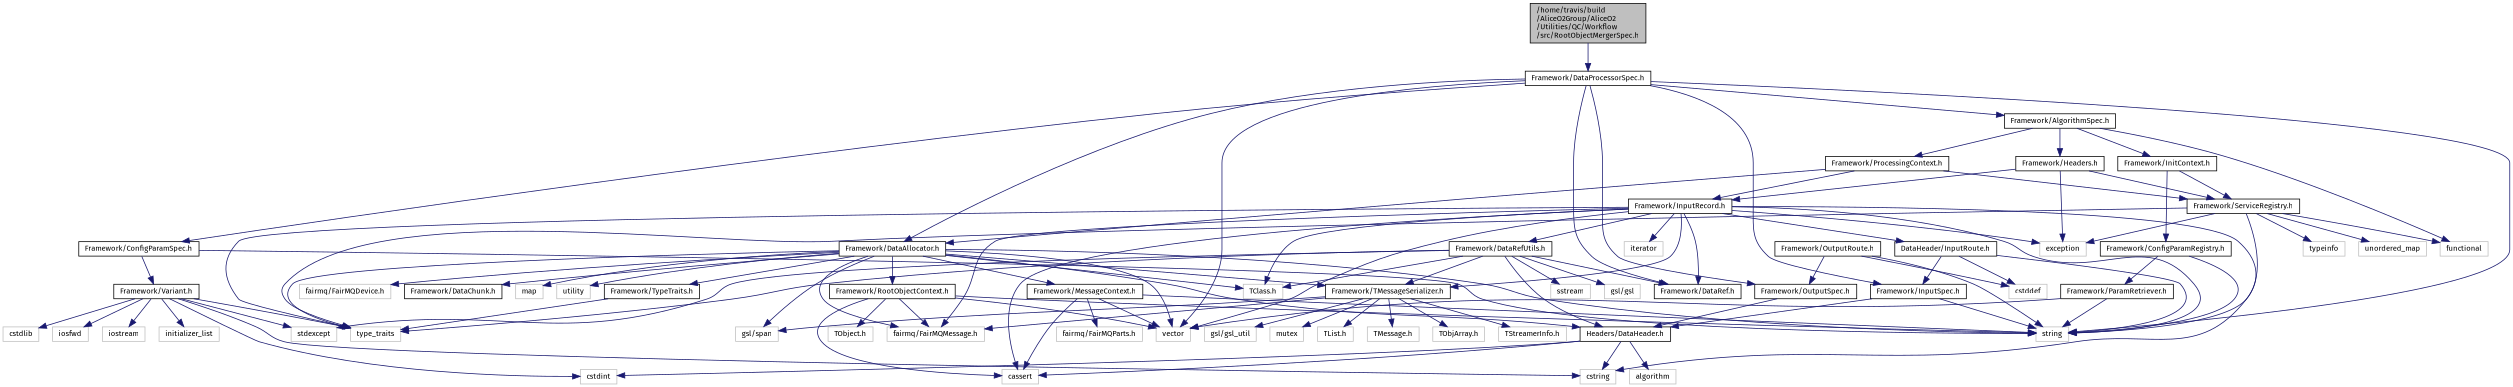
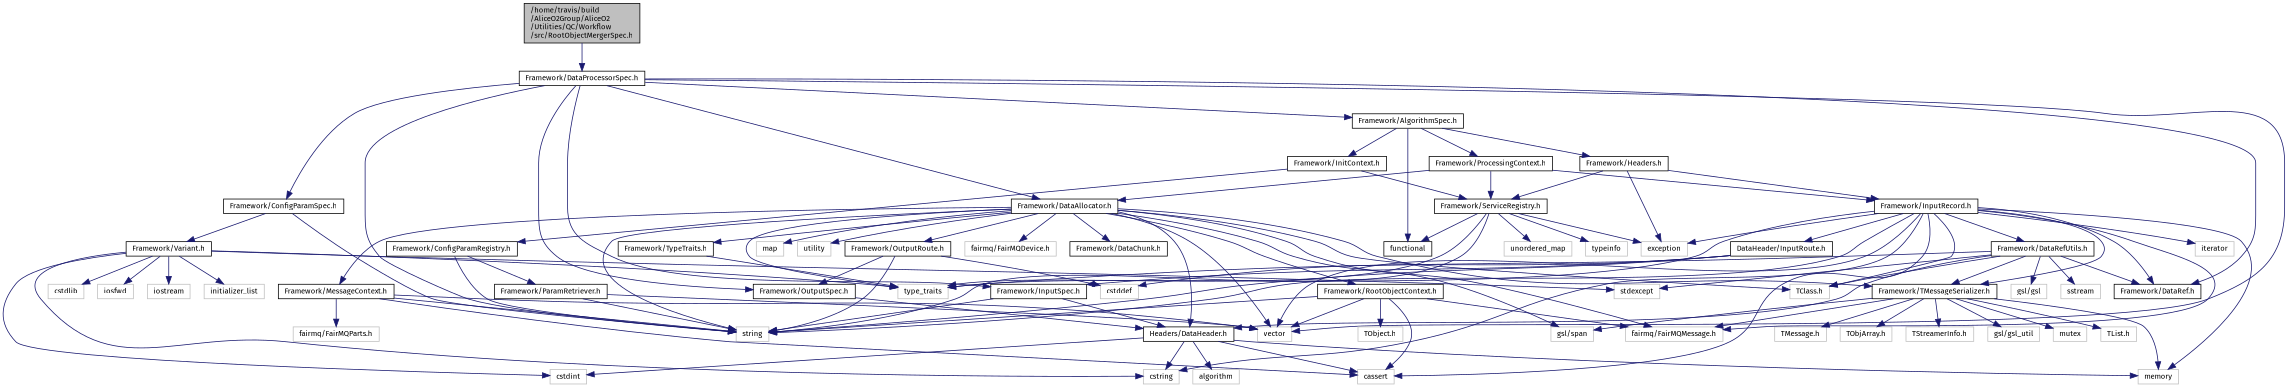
edge "Framework/DataAllocator.h" -> "Framework/OutputRoute.h": added
node "functional": color grey75 -> black
node "memory": added
